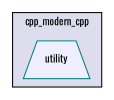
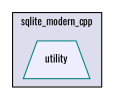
cluster "cpp_modern_cpp": label "cpp_modern_cpp" -> "sqlite_modern_cpp"
